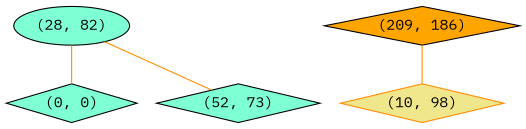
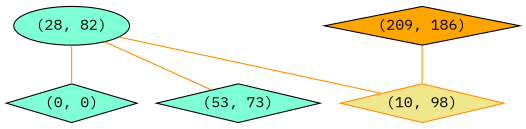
edge "(28, 82)" -- "(10, 98)": added
node "(52, 73)": label "(52, 73)" -> "(53, 73)"
